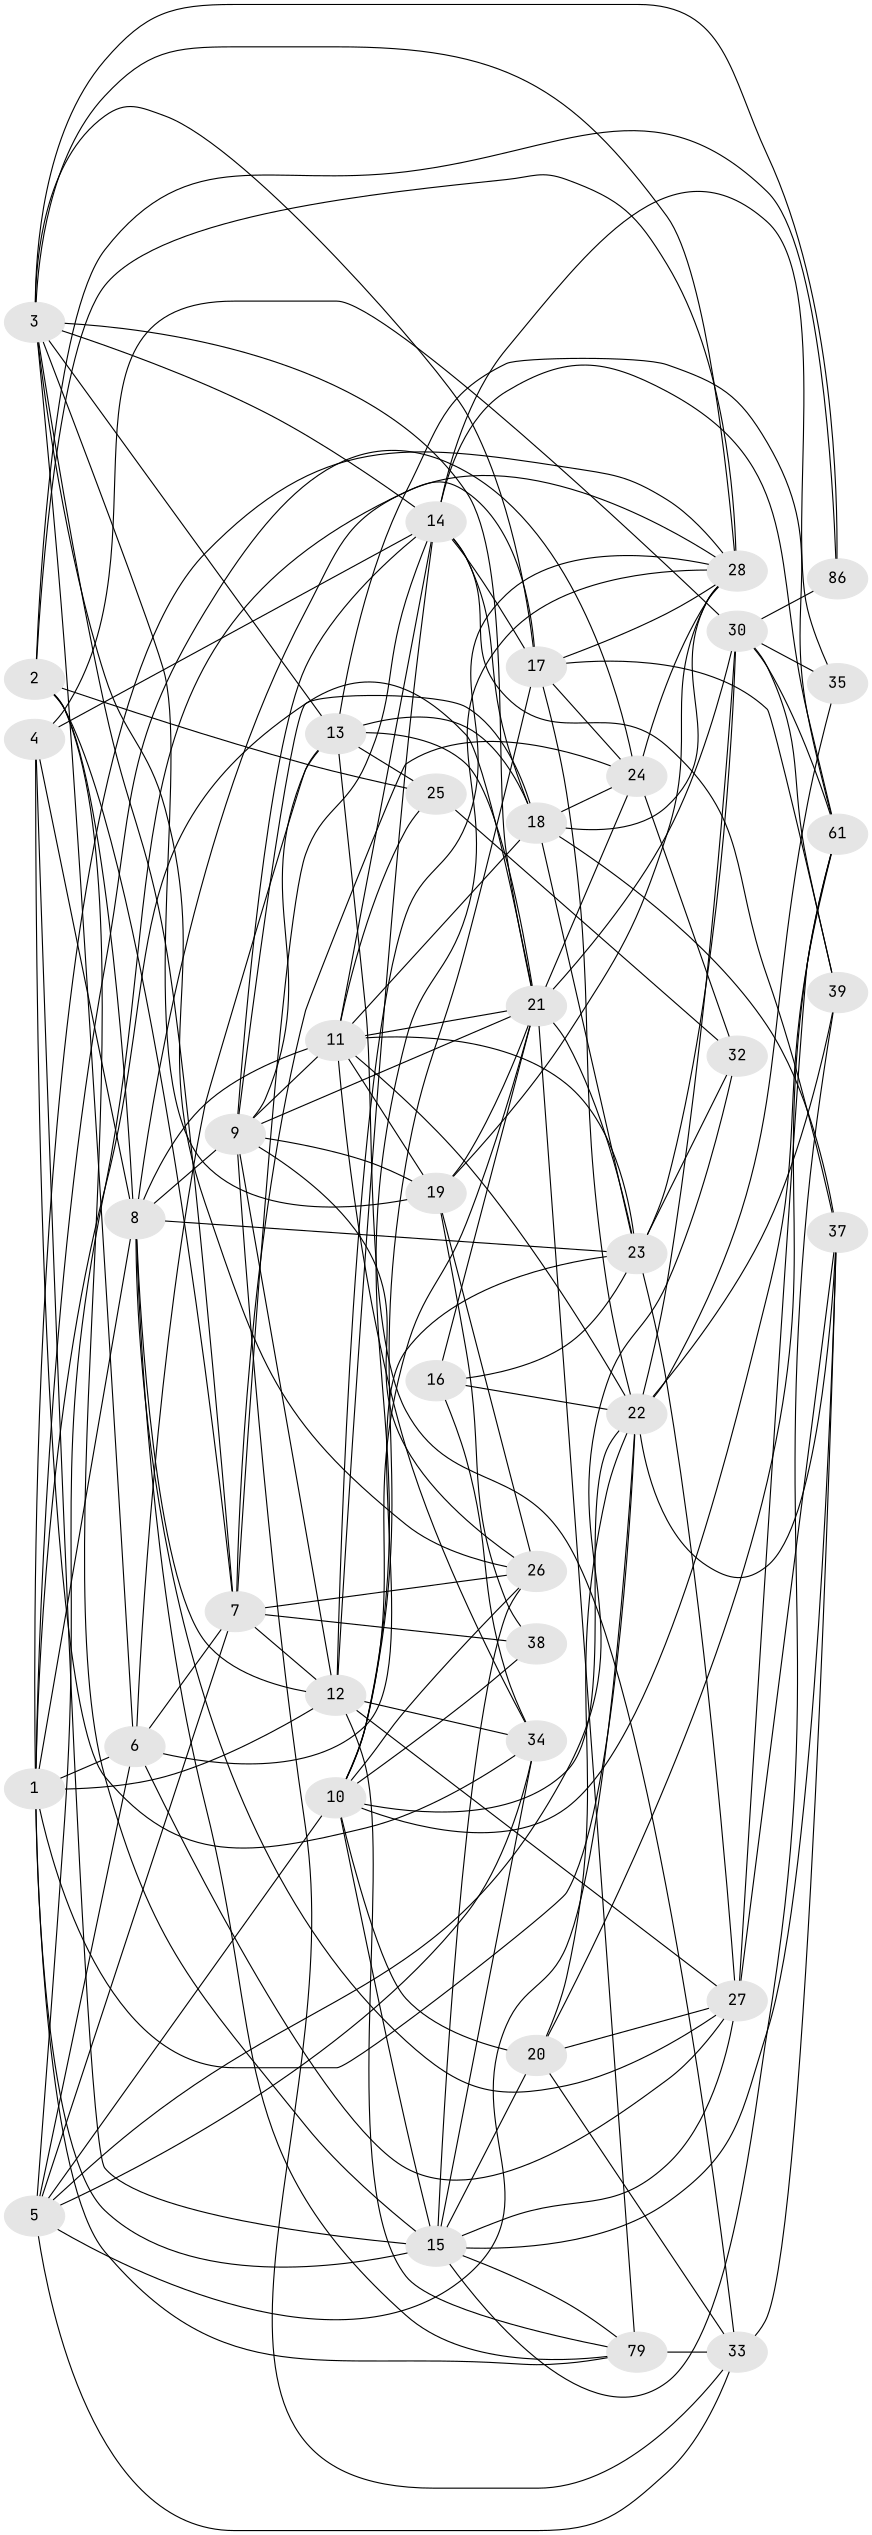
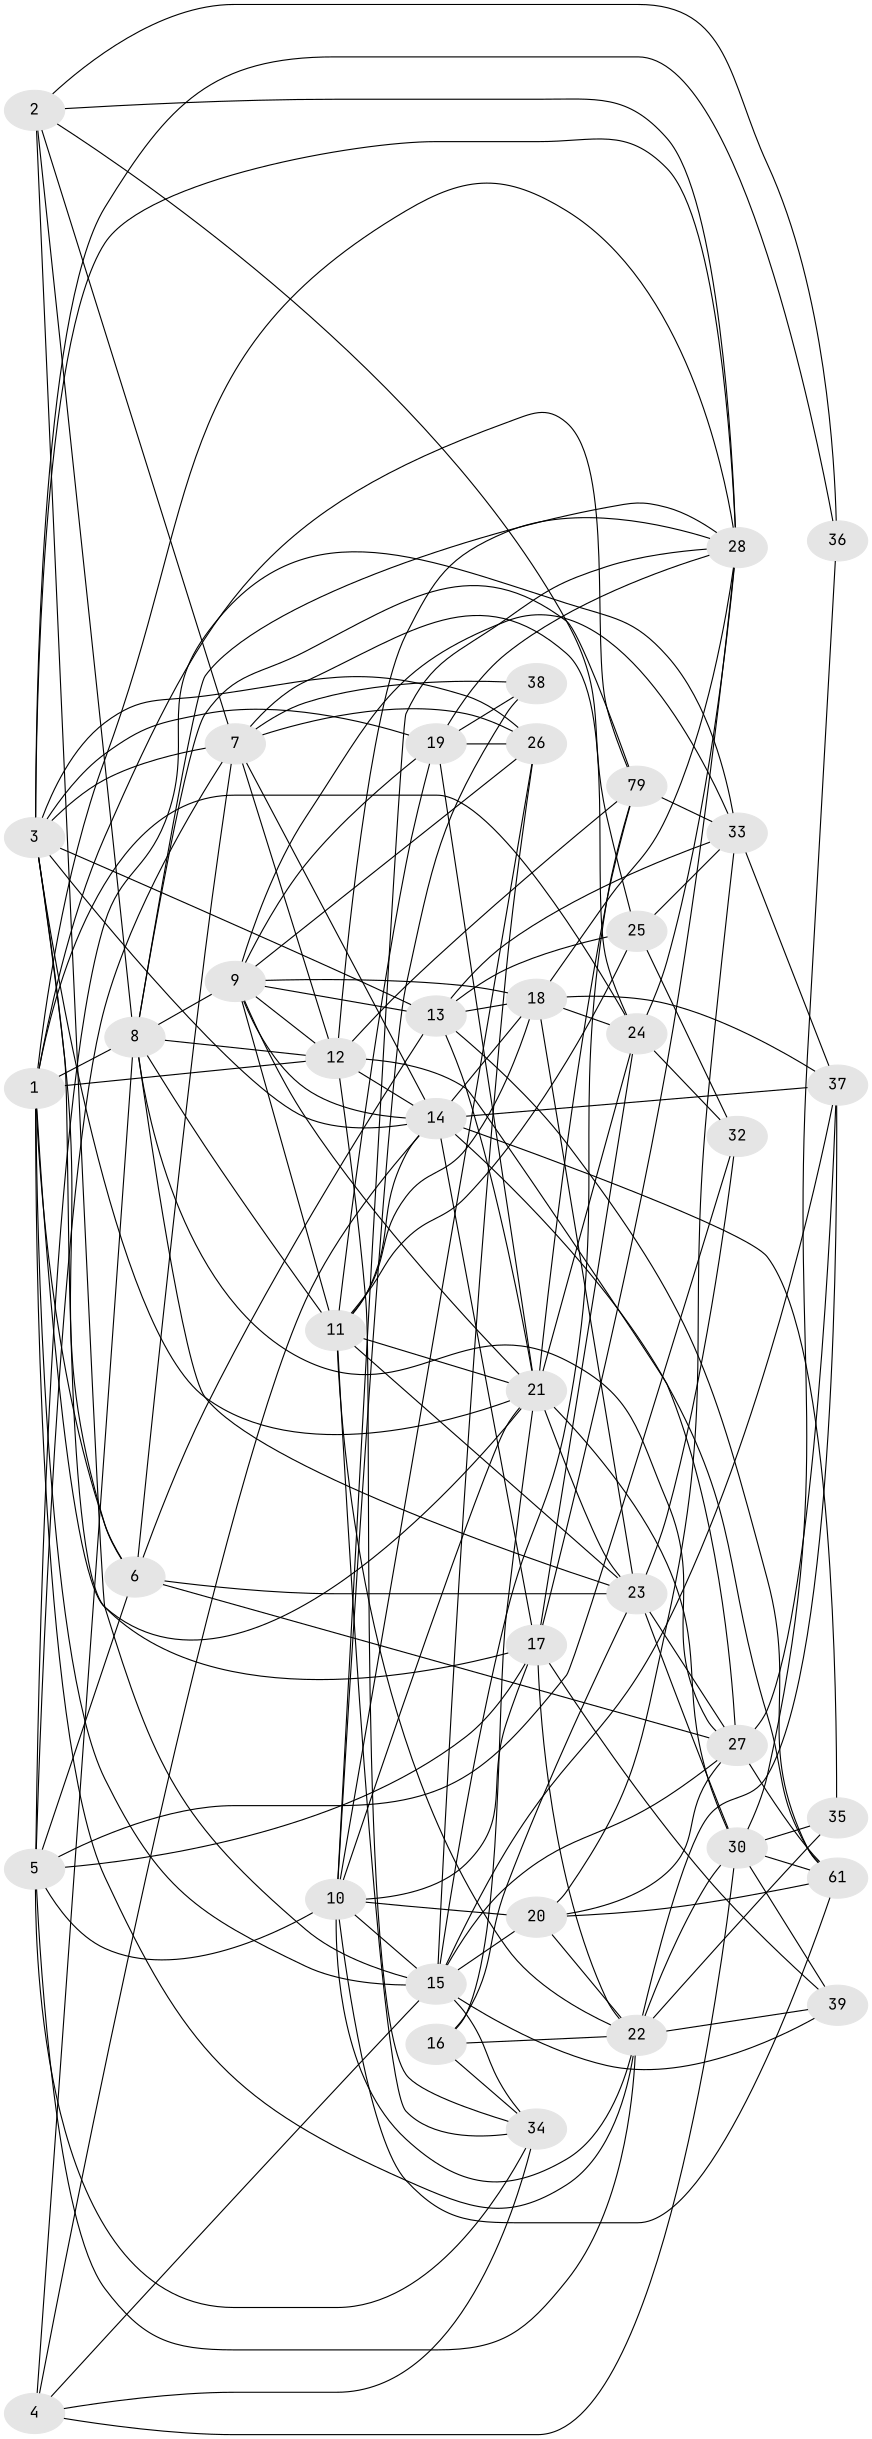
node "86": label "86" -> "36"
edge "33" -- "25": added
